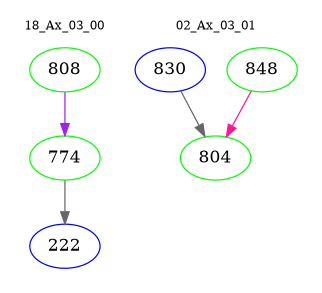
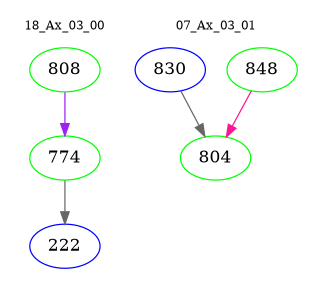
cluster "02_Ax_03_01": label "02_Ax_03_01" -> "07_Ax_03_01"
